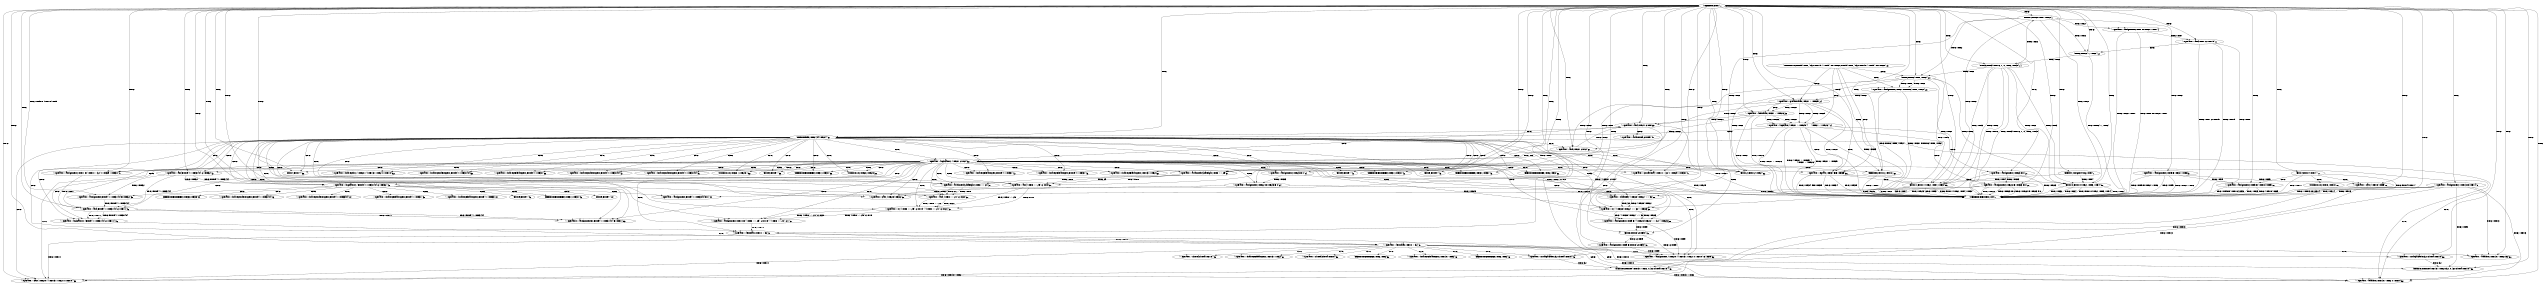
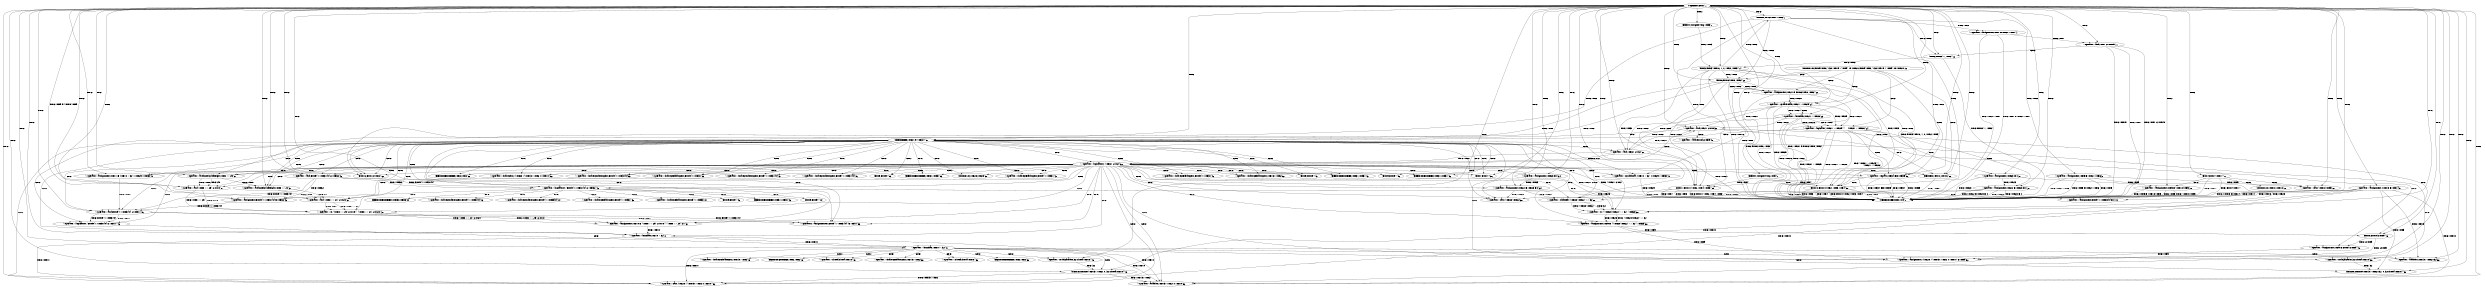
node "(PARAM,unsigned long VAR3)": added
node "(UNKNOWN,VAR28 *,VAR28 *)": removed
